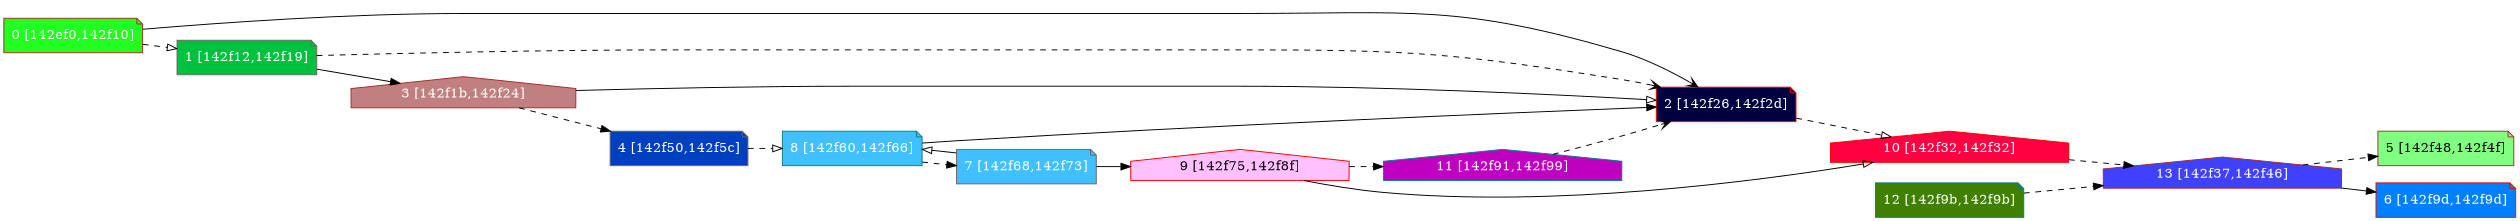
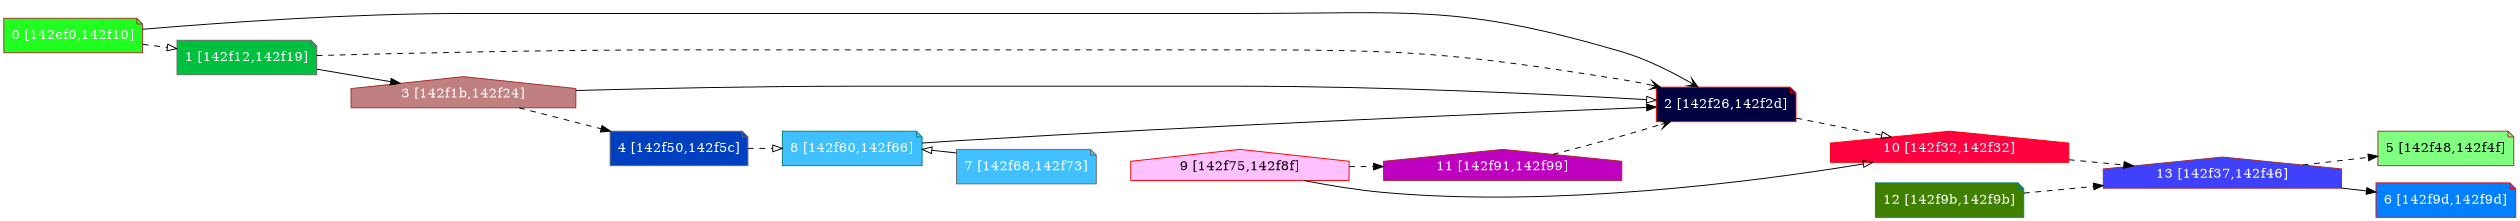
edge "8 [142f60,142f66]" -> "7 [142f68,142f73]": removed
edge "7 [142f68,142f73]" -> "9 [142f75,142f8f]": removed
node "11 [142f91,142f99]": color teal -> brown
